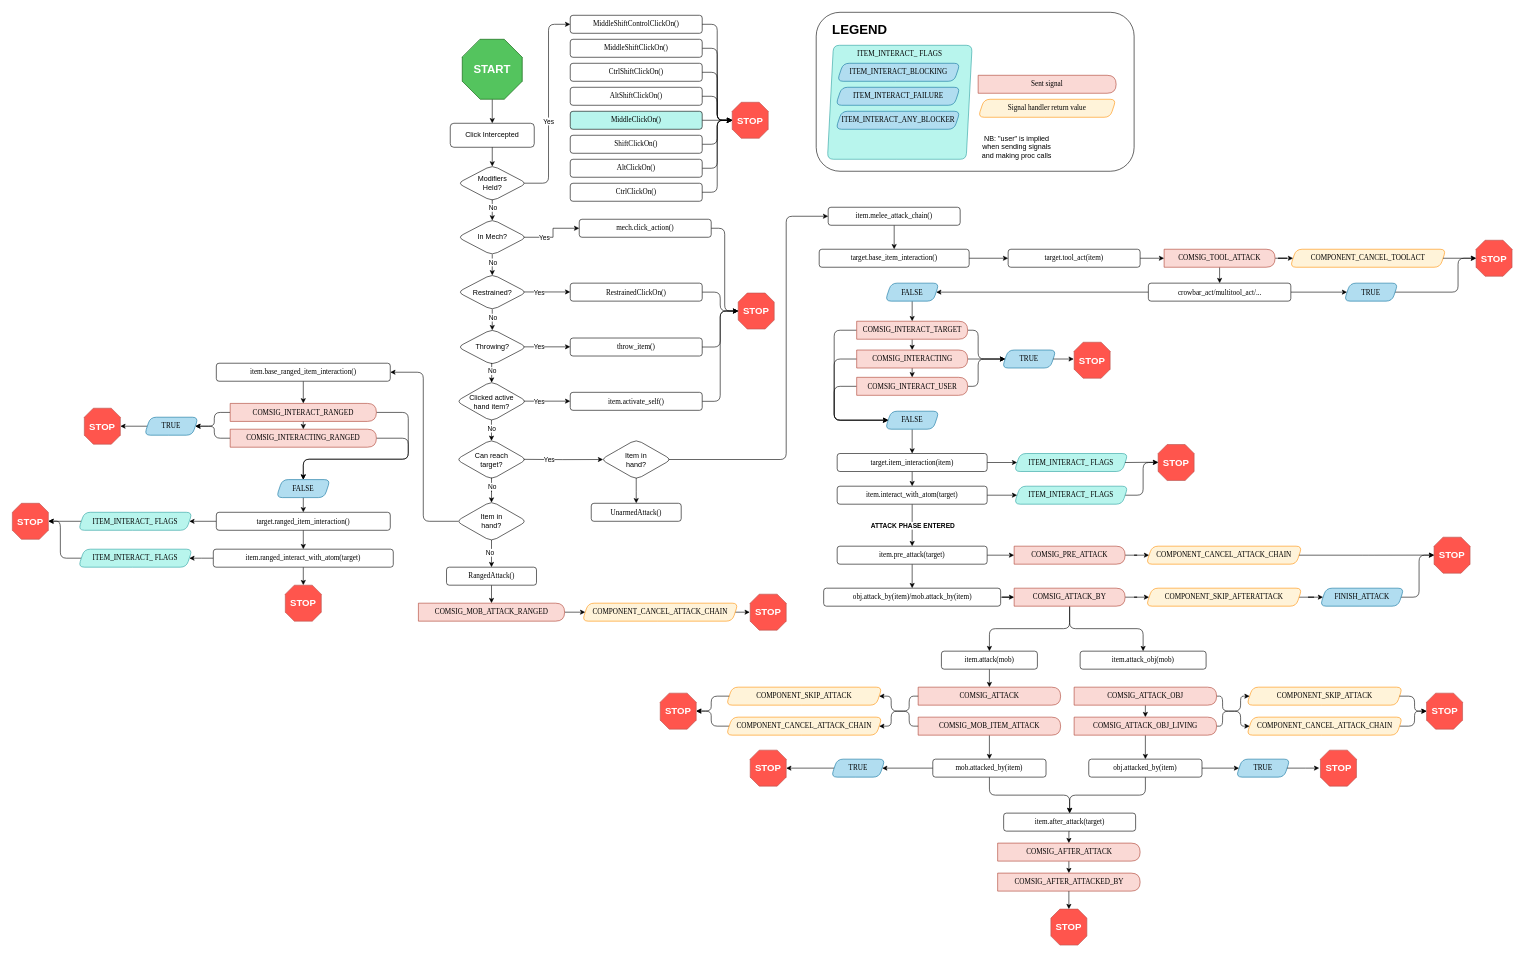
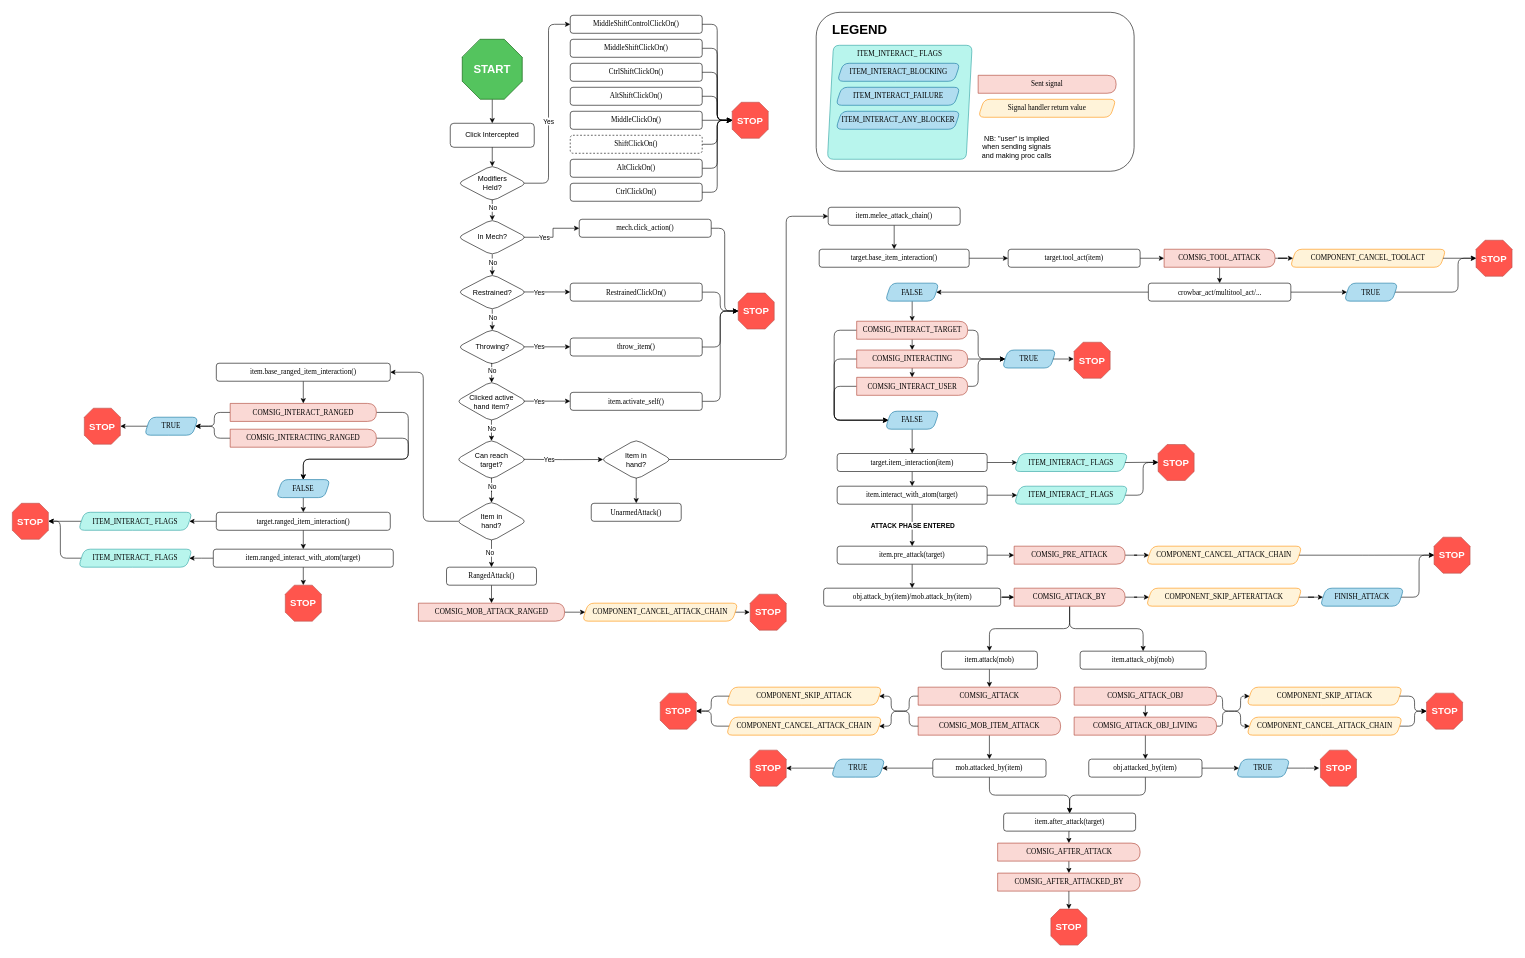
node "MiddleClickOn()": fillcolor #b8f5ed -> #ffffff
node "ShiftClickOn()": style solid -> dashed
edge "COMSIG_INTERACT_RANGED" -> "COMSIG_INTERACTING_RANGED": removed
